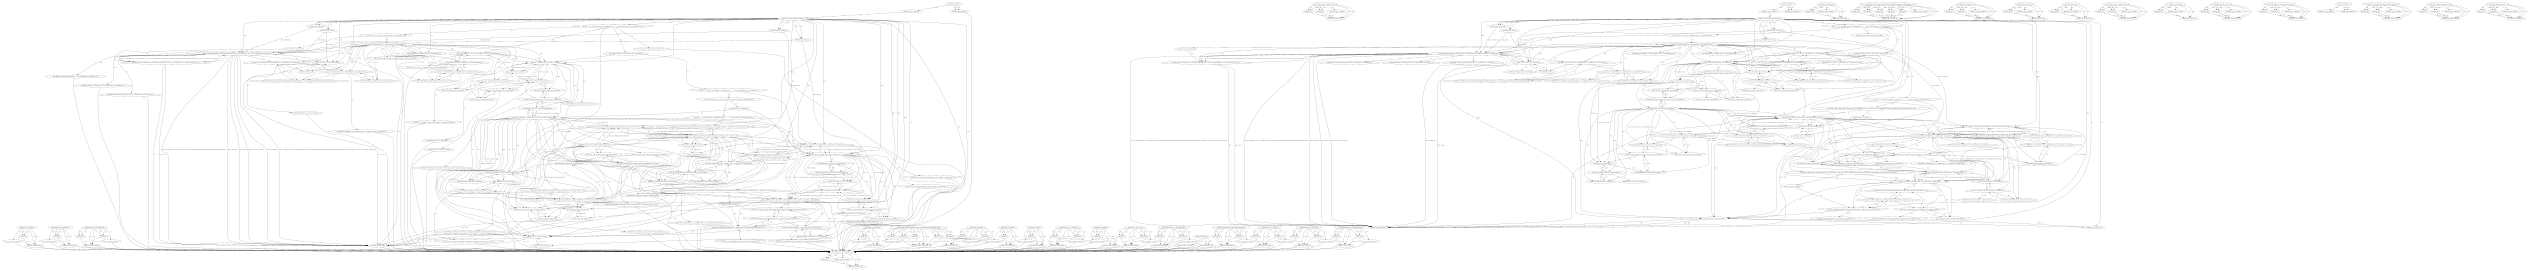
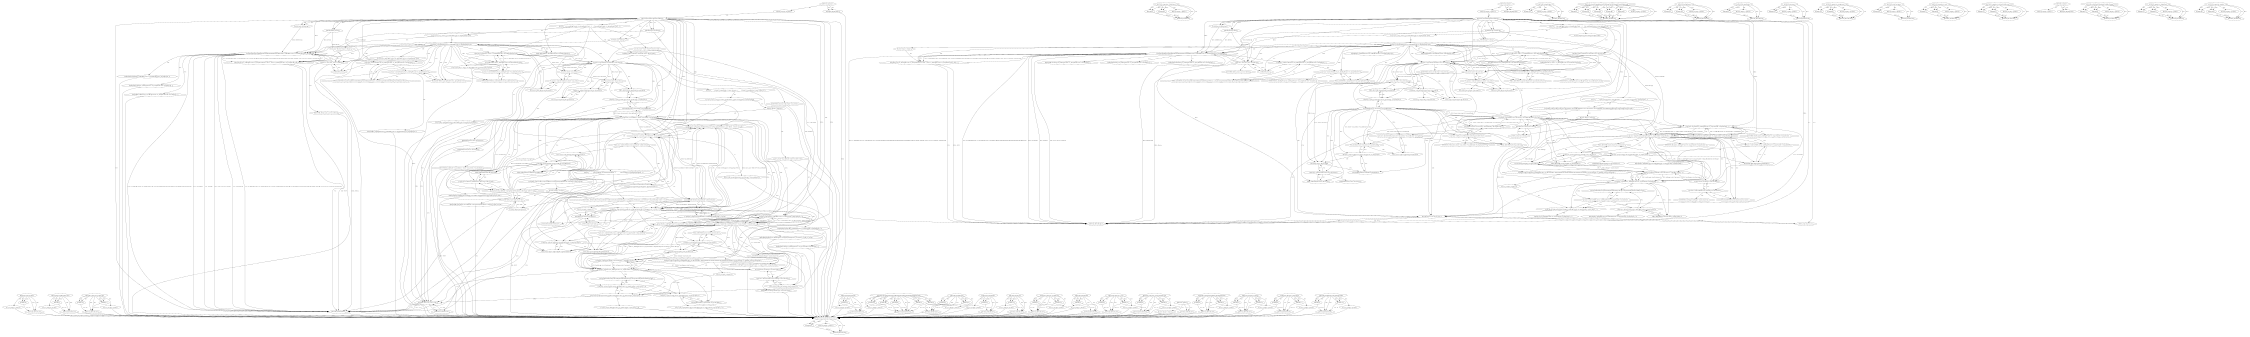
edge "(isElementNode,focusedNode->isElementNode())" -> "(<operator>.indirectFieldAccess,focusedNode->isElementNode)": now "(<operator>.cast,static_cast<Element*>(focusedNode))" -> "(<operator>.indirectFieldAccess,focusedNode->isElementNode)"
